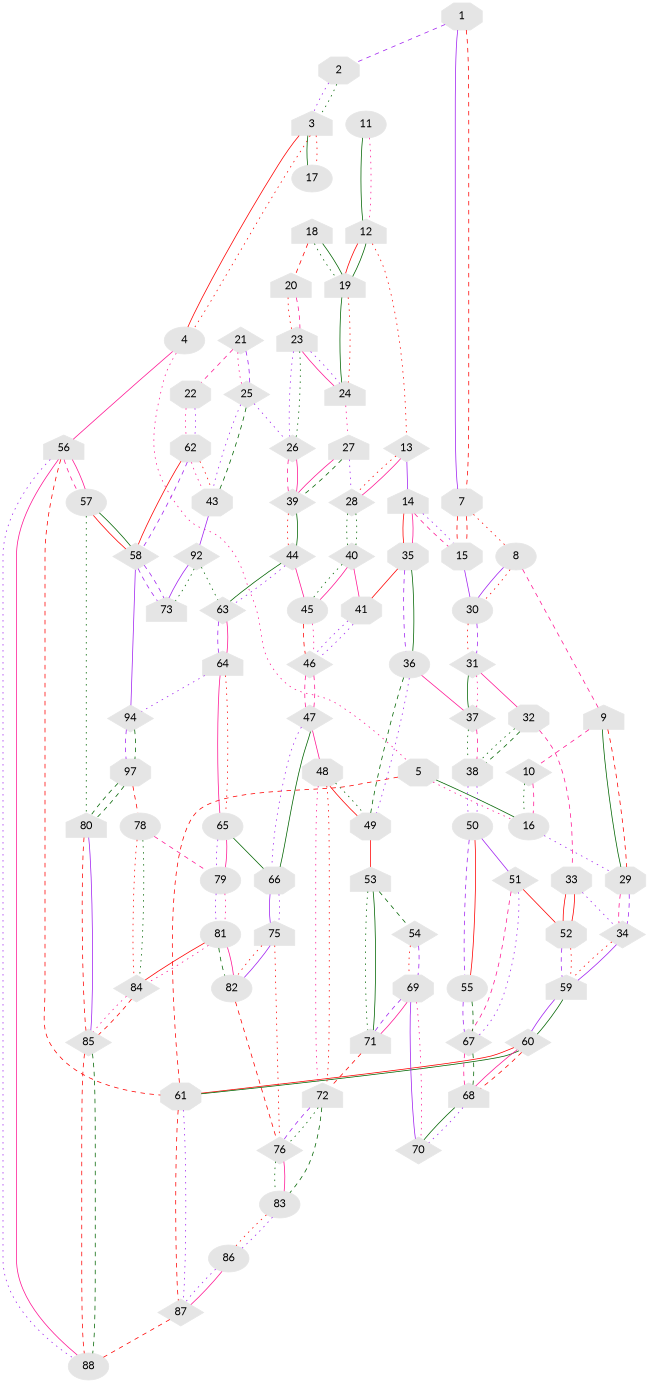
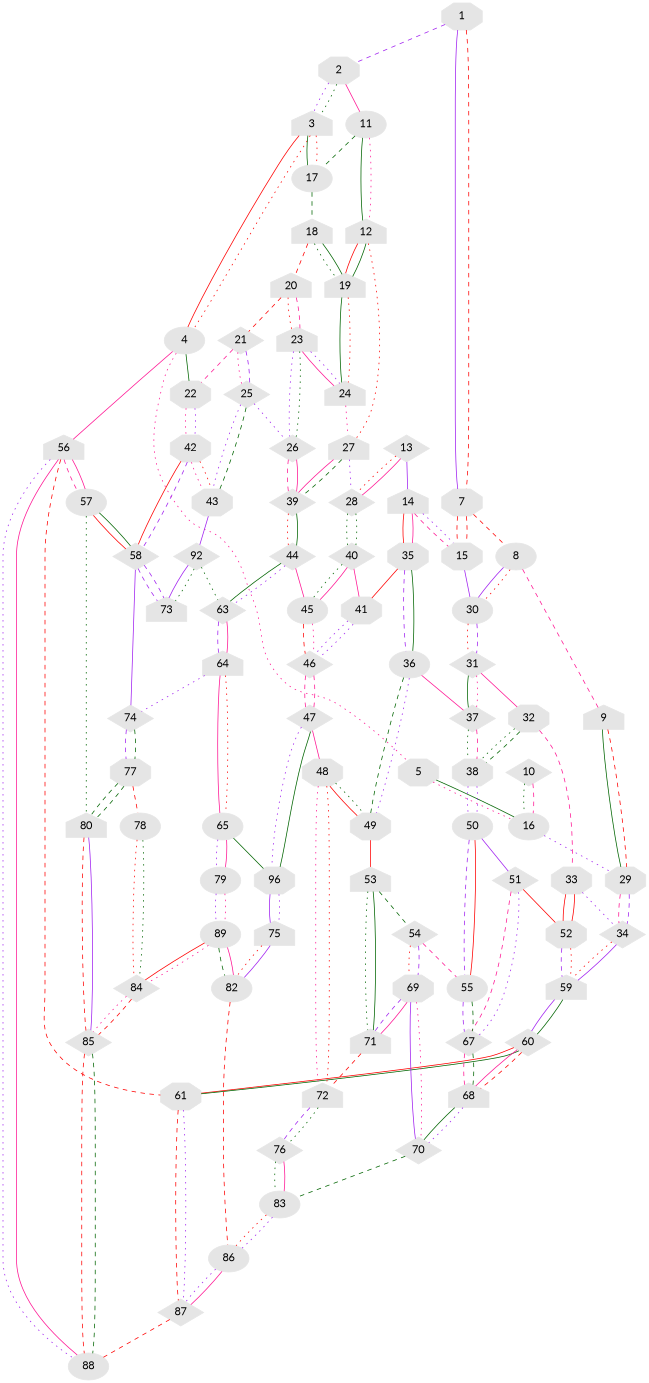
edge "2" -- "11": added
edge "11" -- "17": added
edge "17" -- "18": added
edge "20" -- "21": added
edge "12" -- "13": now "12" -- "27"
edge "4" -- "22": added
node "62": label "62" -> "42"
edge "7" -- "8": style dotted -> dashed
node "94": label "94" -> "74"
edge "9" -- "10": removed
node "97": label "97" -> "77"
edge "5" -- "61": removed
edge "78" -- "79": removed
node "66": label "66" -> "96"
node "81": label "81" -> "89"
edge "54" -- "55": added
edge "75" -- "76": removed
edge "82" -- "76": now "82" -- "86"
edge "72" -- "83": now "70" -- "83"
